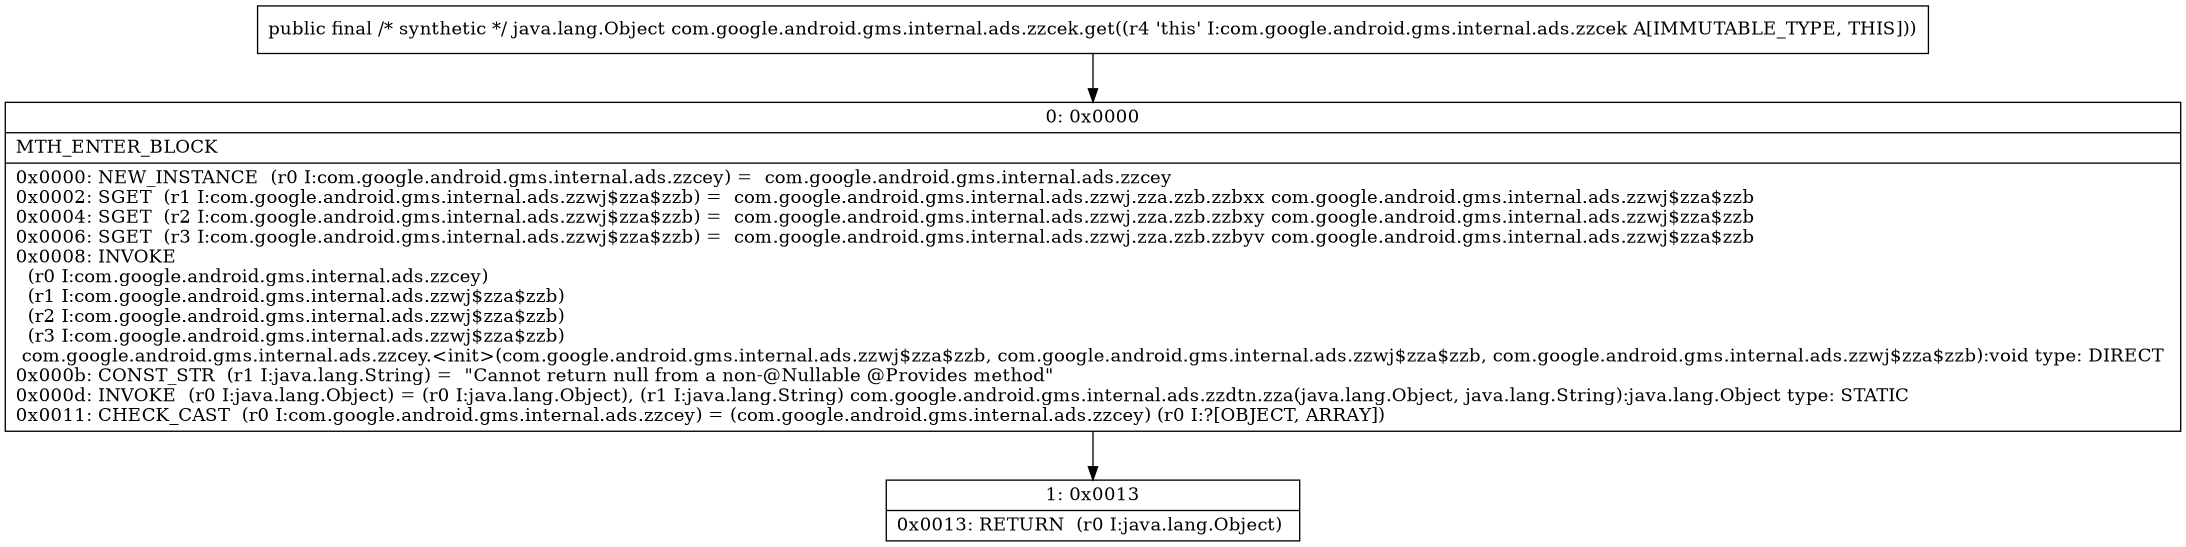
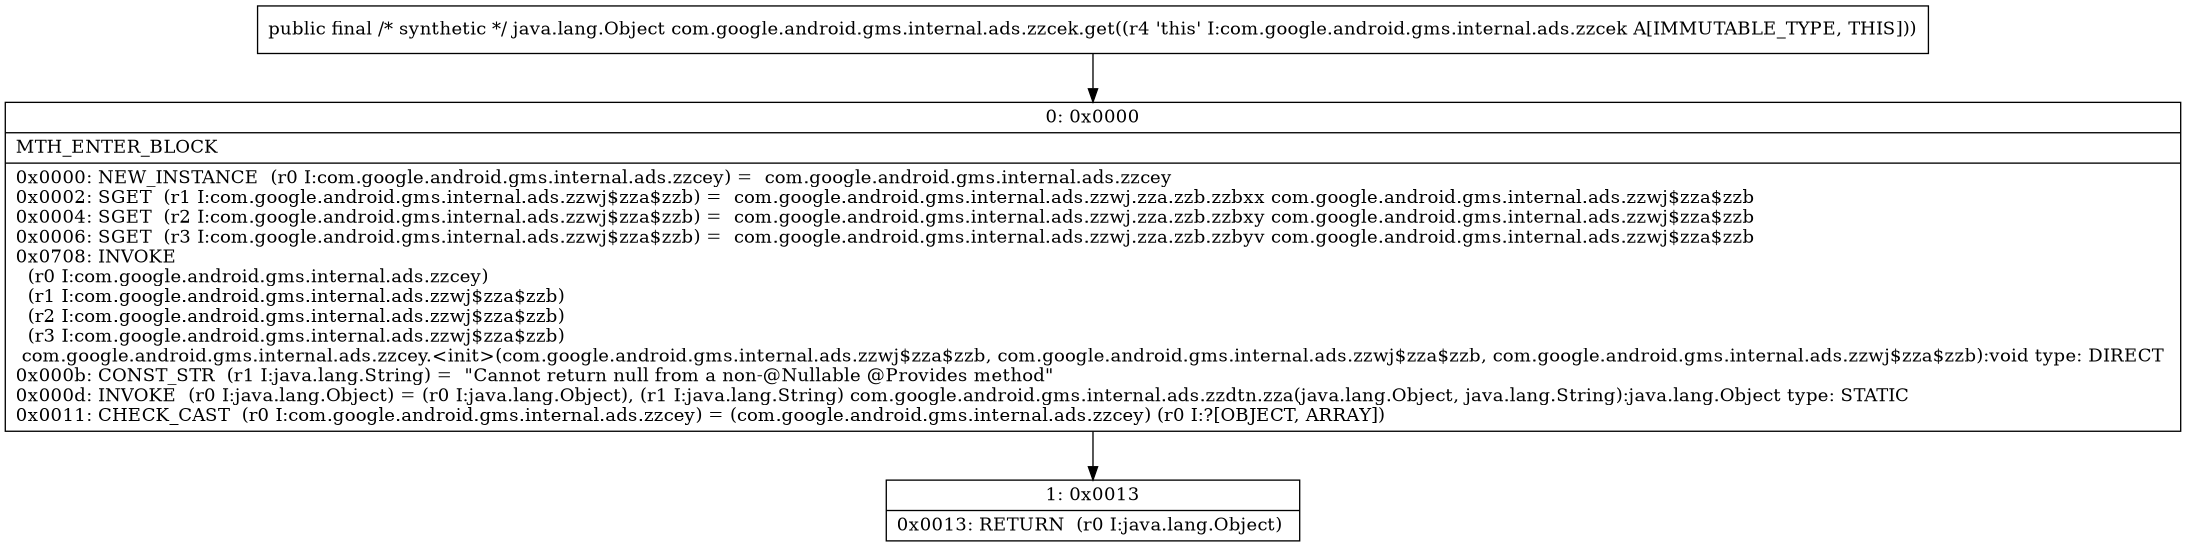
node "0: 0x0000": text "0x0008: INVOKE" -> "0x0708: INVOKE"
